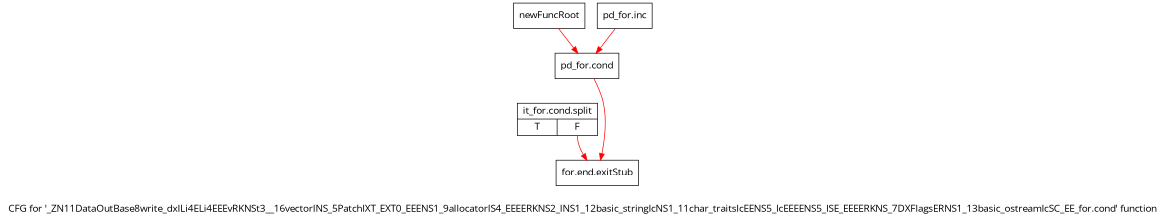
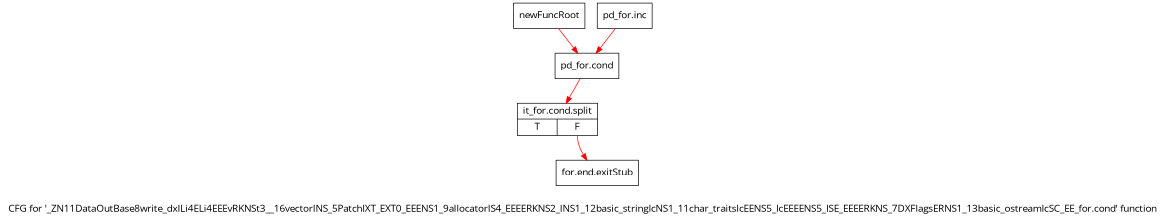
edge "pd_for.cond" -> "for.end.exitStub": now "pd_for.cond" -> "it_for.cond.split"
